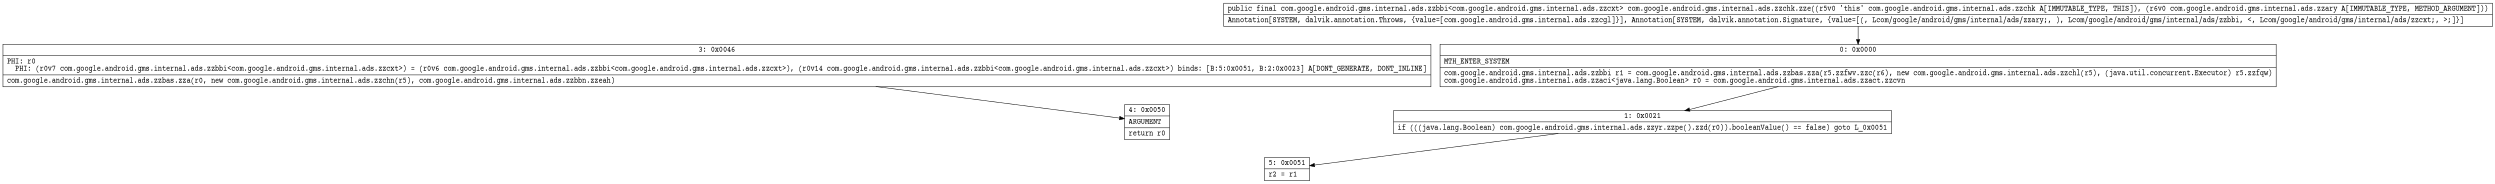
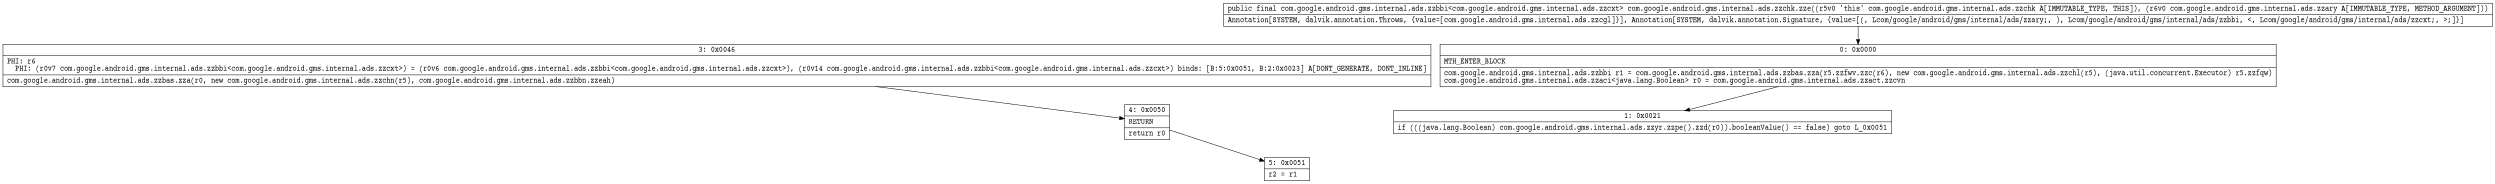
node "3: 0x0046": text "PHI: r0" -> "PHI: r6"
node "0: 0x0000": text "MTH_ENTER_SYSTEM" -> "MTH_ENTER_BLOCK"
node "4: 0x0050": text "ARGUMENT" -> "RETURN"
edge "1: 0x0021" -> "5: 0x0051": now "4: 0x0050" -> "5: 0x0051"
